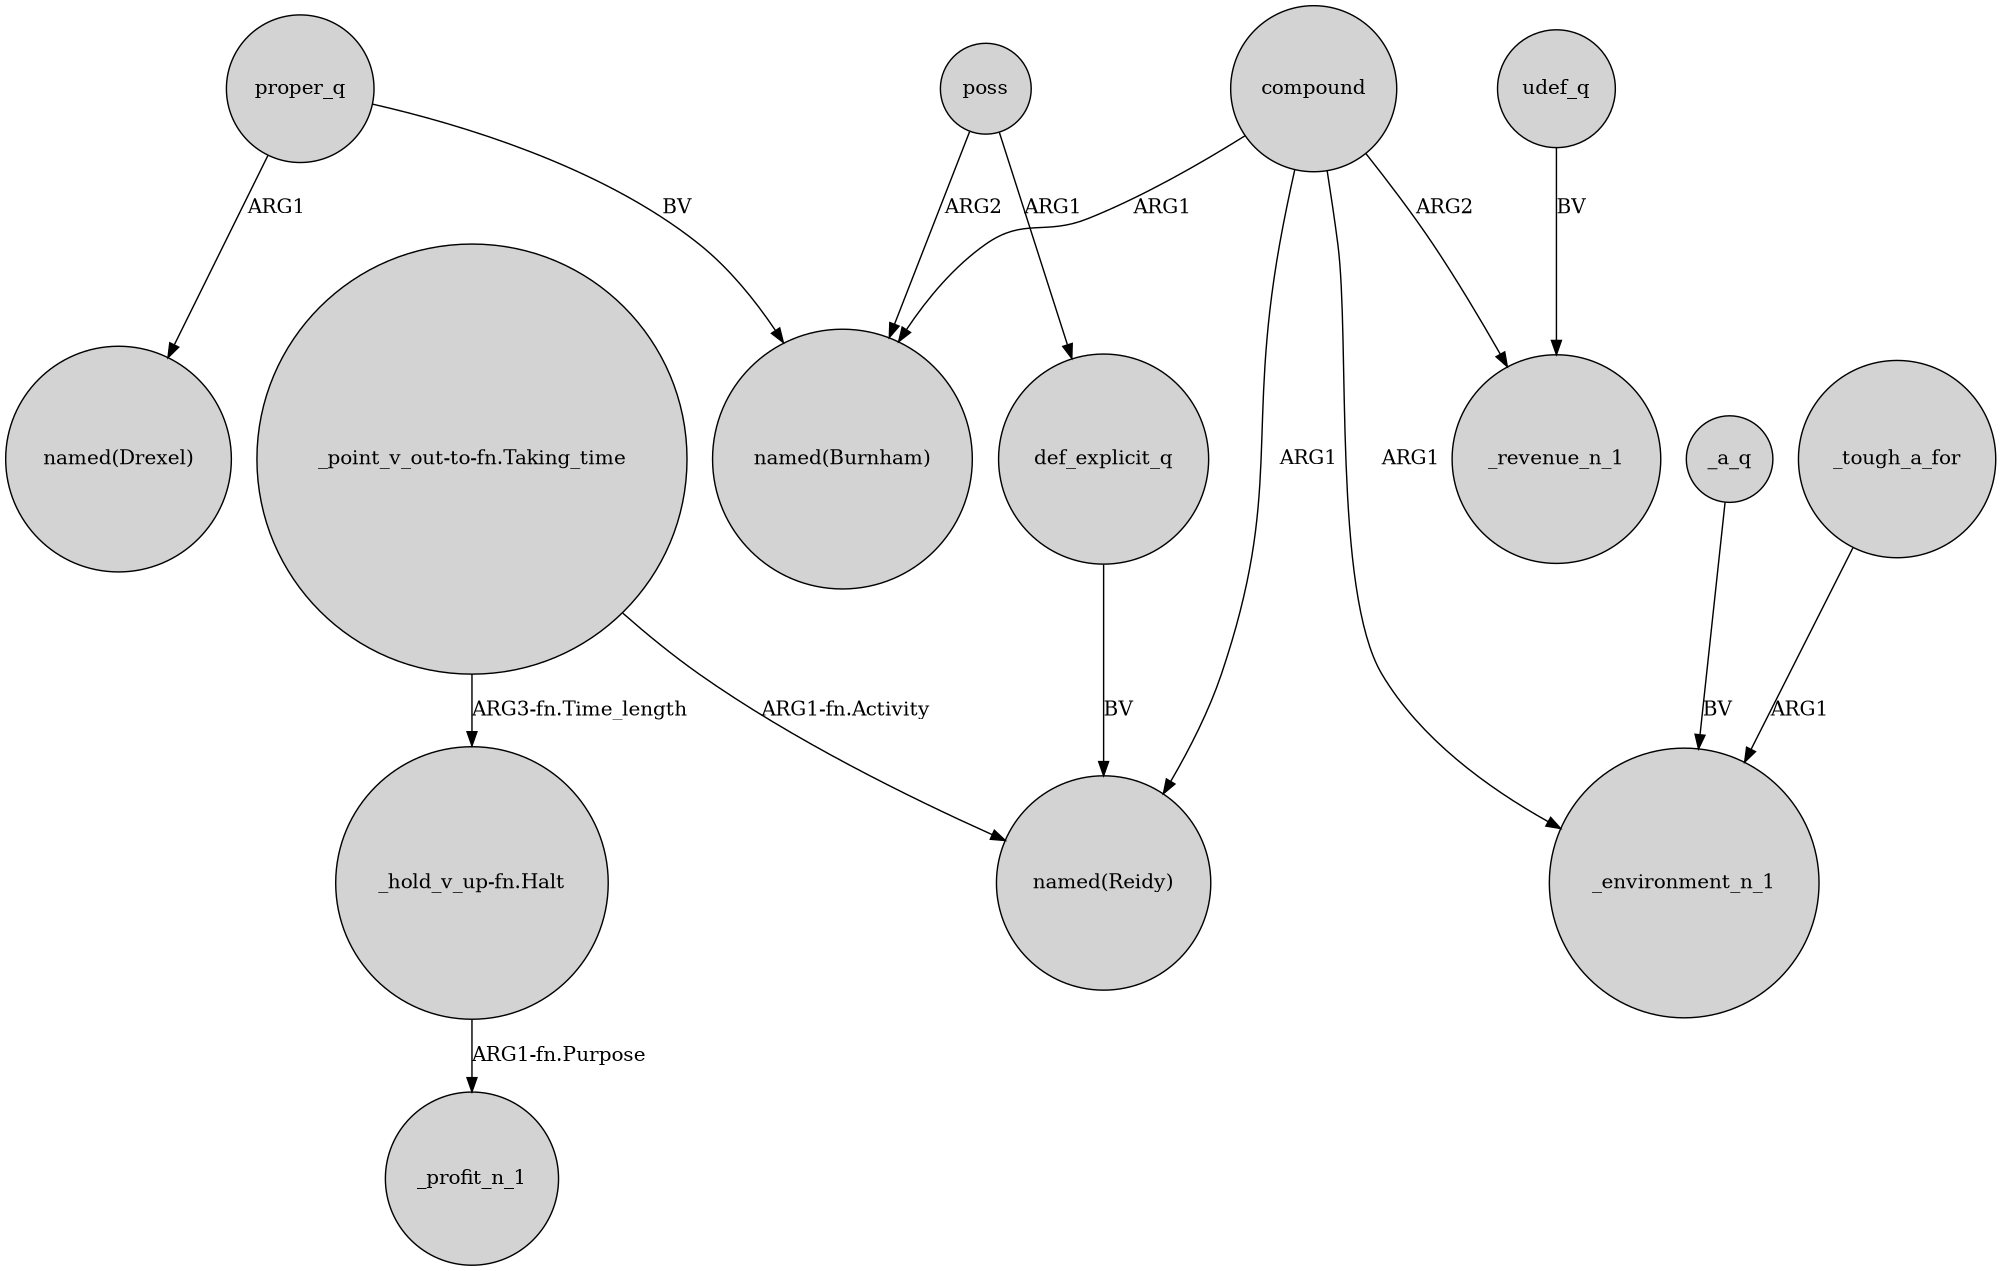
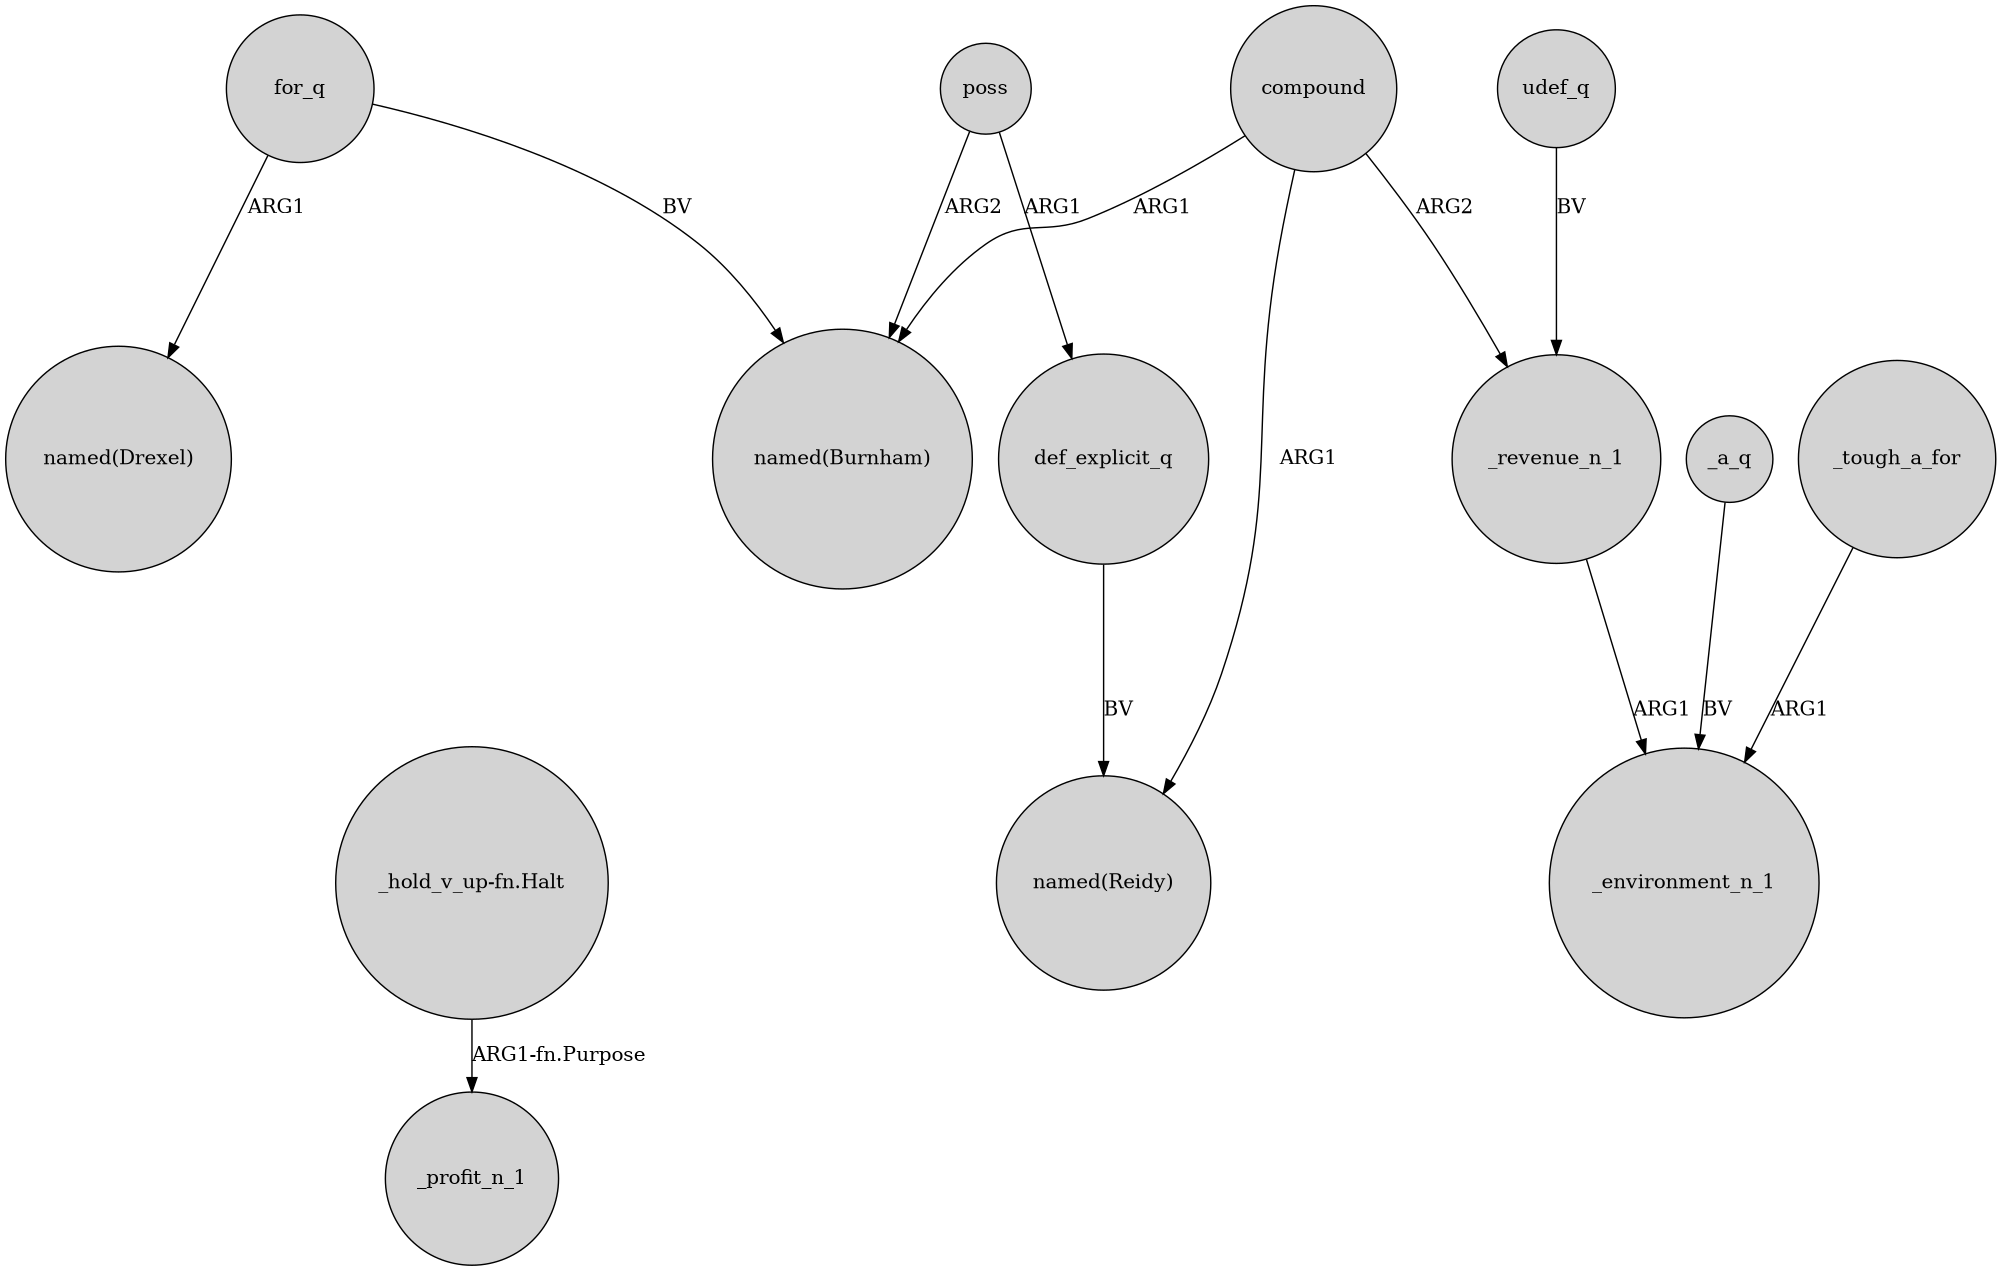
node "proper_q": label "proper_q" -> "for_q"
node "_point_v_out-to-fn.Taking_time": removed
edge "compound" -> "_environment_n_1": now "_revenue_n_1" -> "_environment_n_1"
